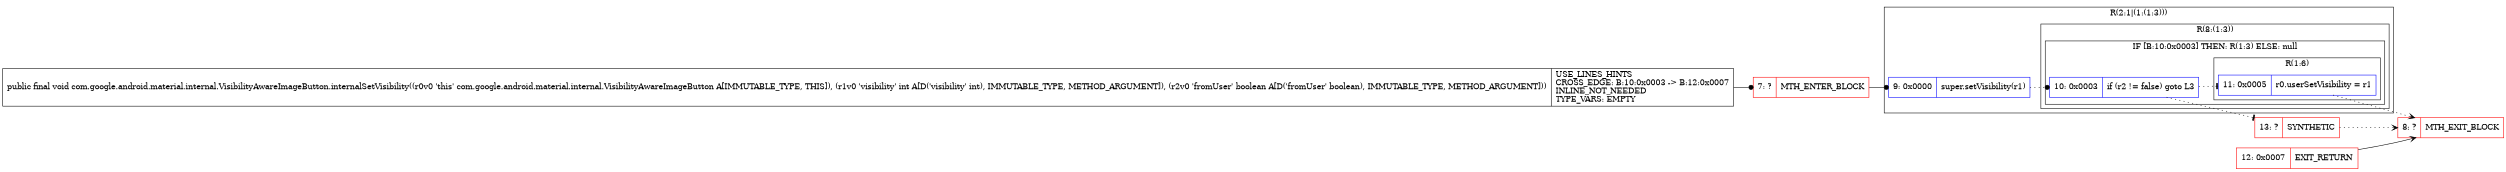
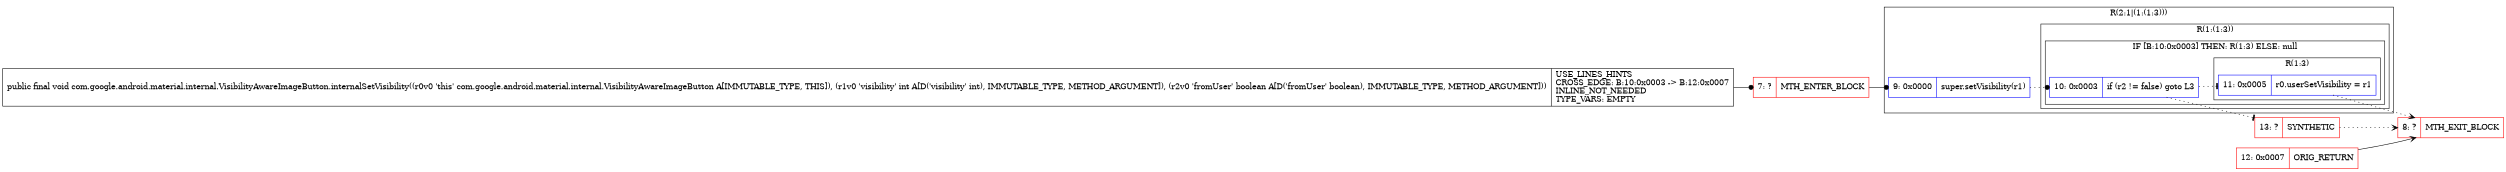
cluster "R(8:(1:3))": label "R(8:(1:3))" -> "R(1:(1:3))"
cluster "R(1:6)": label "R(1:6)" -> "R(1:3)"
node "12: 0x0007": text "EXIT_RETURN" -> "ORIG_RETURN"
